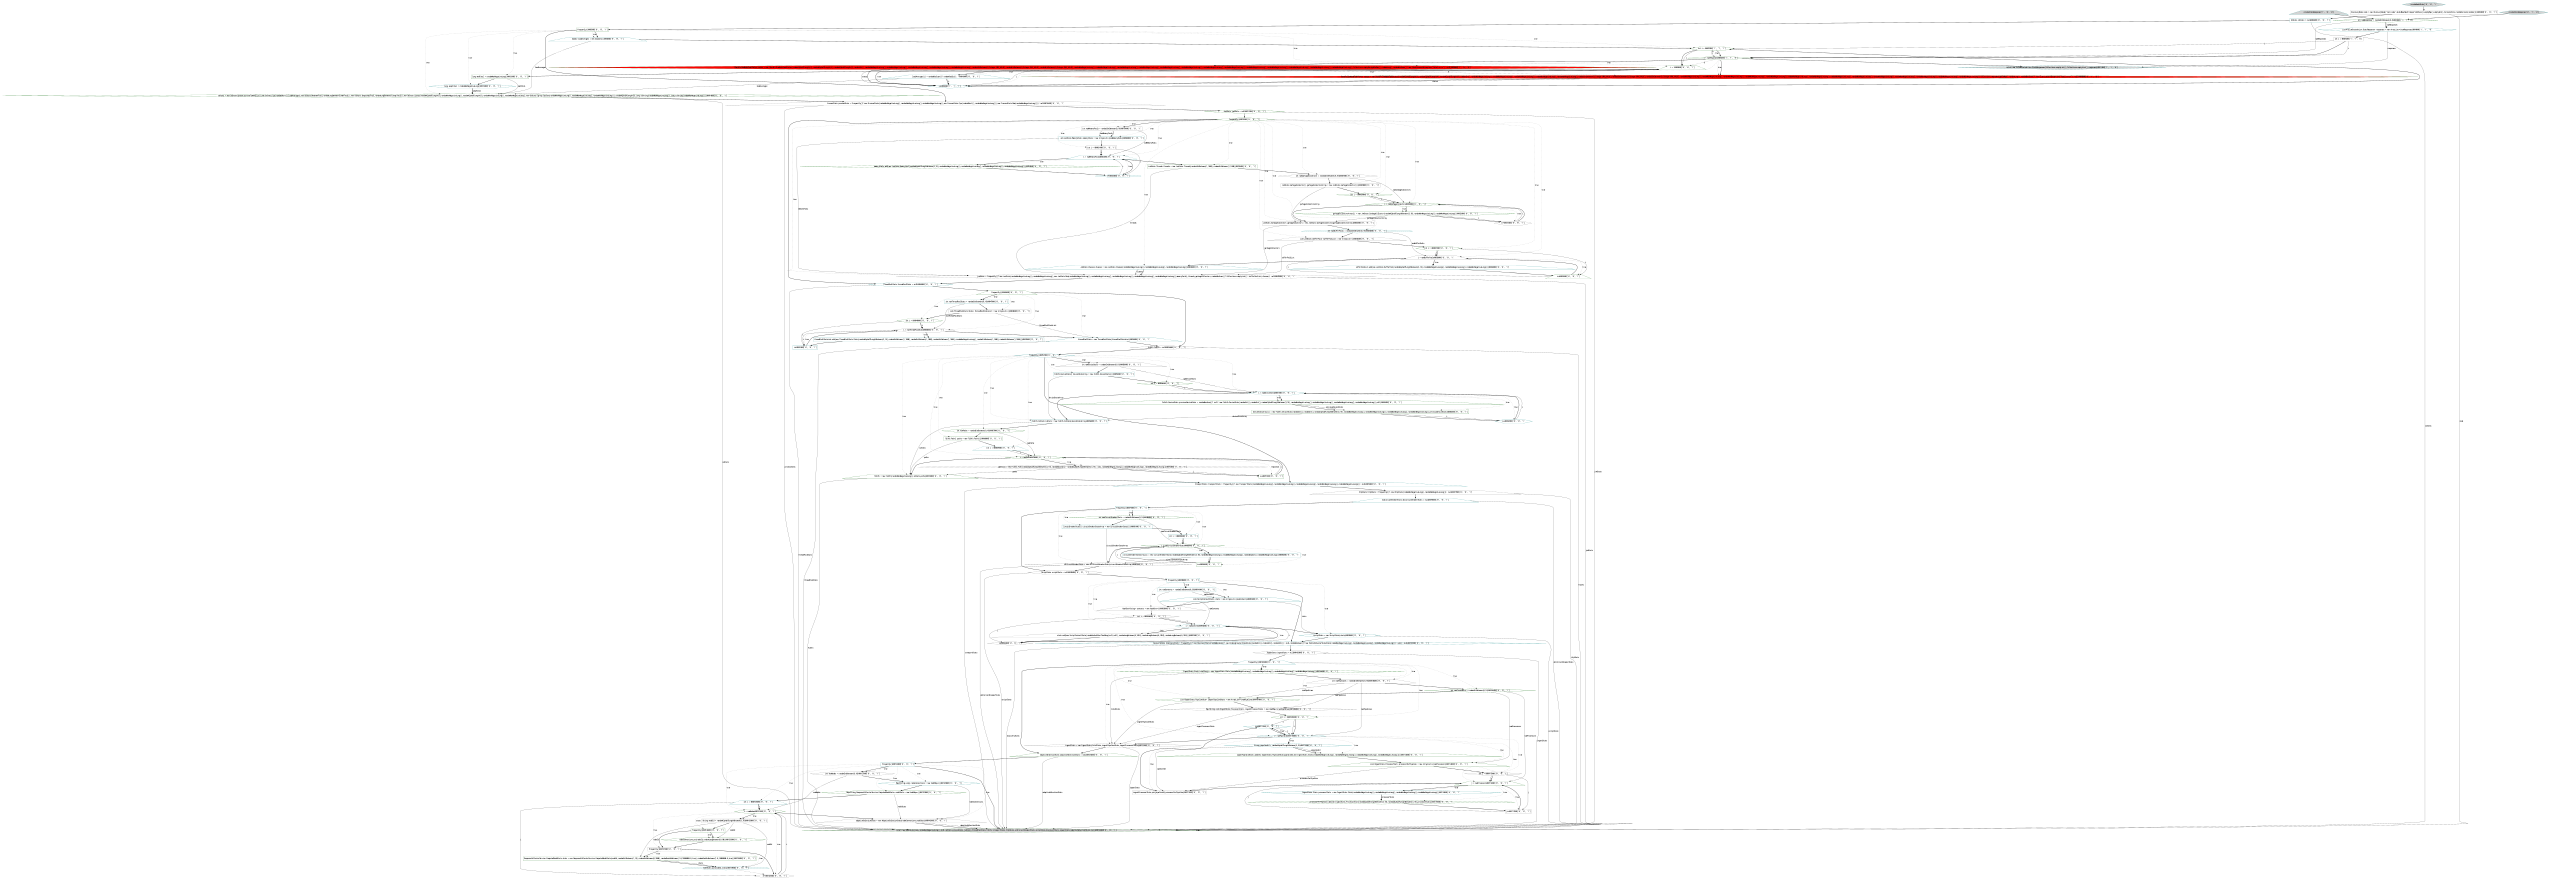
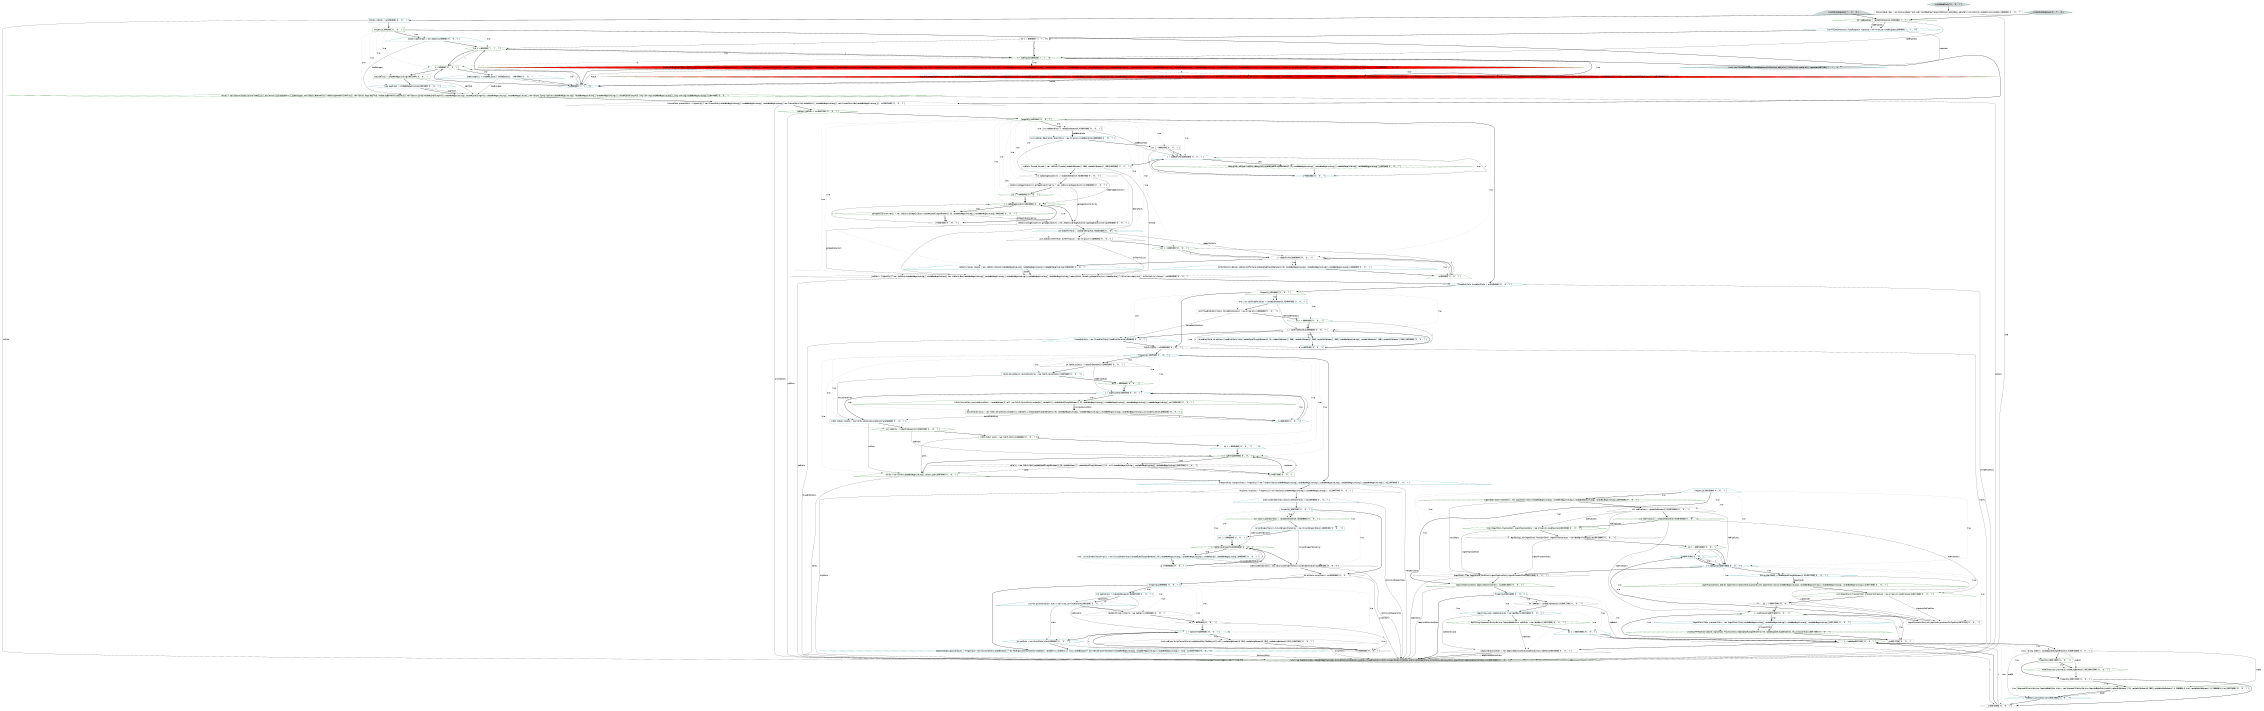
node "IngestStats ingestStats = null@@@102@@@['0', '0', '1']": removed
edge "nodeStats.put(nodeId,stats)@@@139@@@['0', '0', '1']" -> "i++@@@132@@@['0', '0', '1']": style dashed -> bold
